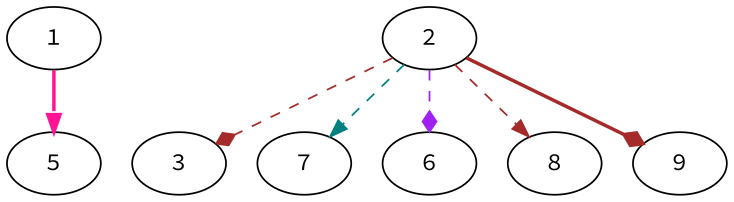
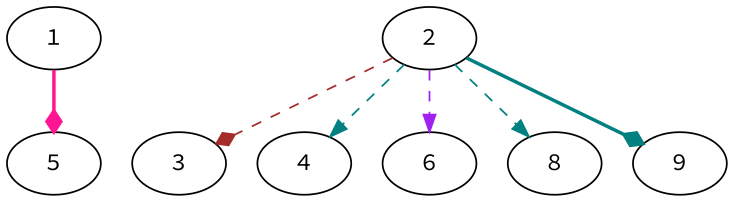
edge "1" -> "5": arrowhead normal -> diamond
edge "2" -> "6": arrowhead diamond -> normal
edge "2" -> "8": color brown -> teal
edge "2" -> "9": color brown -> teal
node "7": label "7" -> "4"
